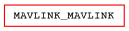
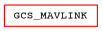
node "MAVLINK_MAVLINK": label "MAVLINK_MAVLINK" -> "GCS_MAVLINK"
